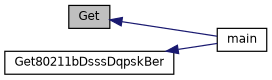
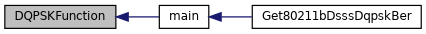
node "Get": label "Get" -> "DQPSKFunction"
edge "main" -> "Get80211bDsssDqpskBer": reversed
